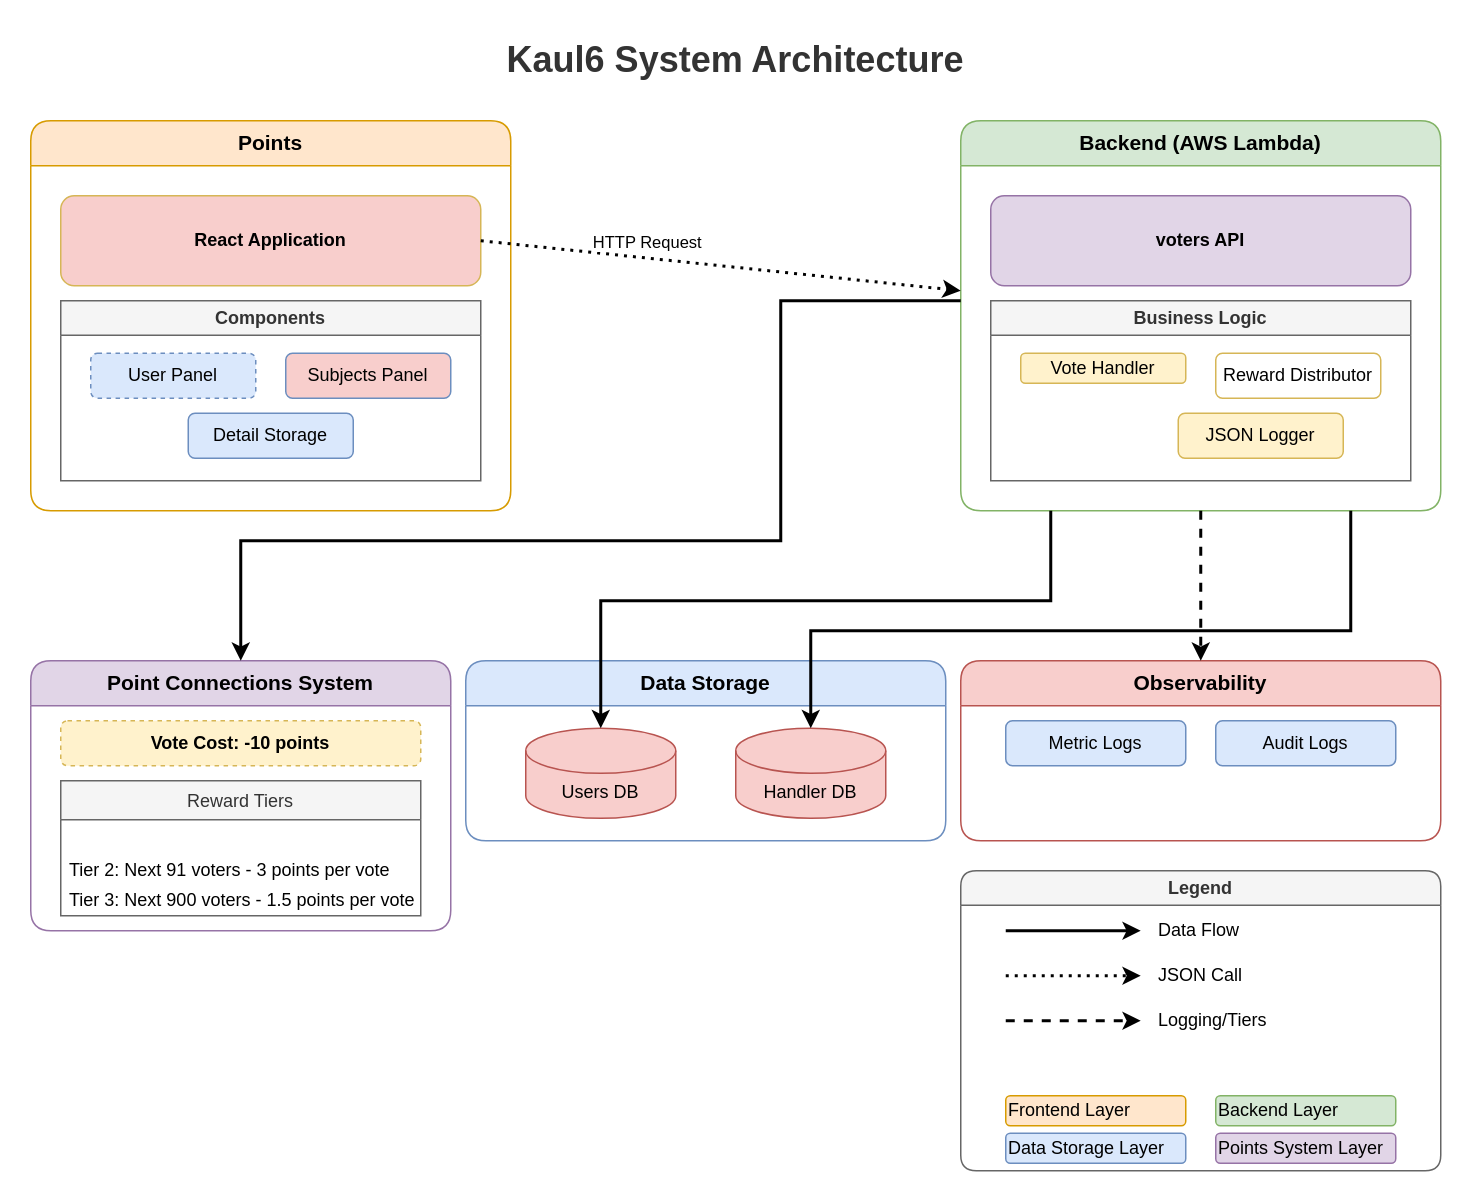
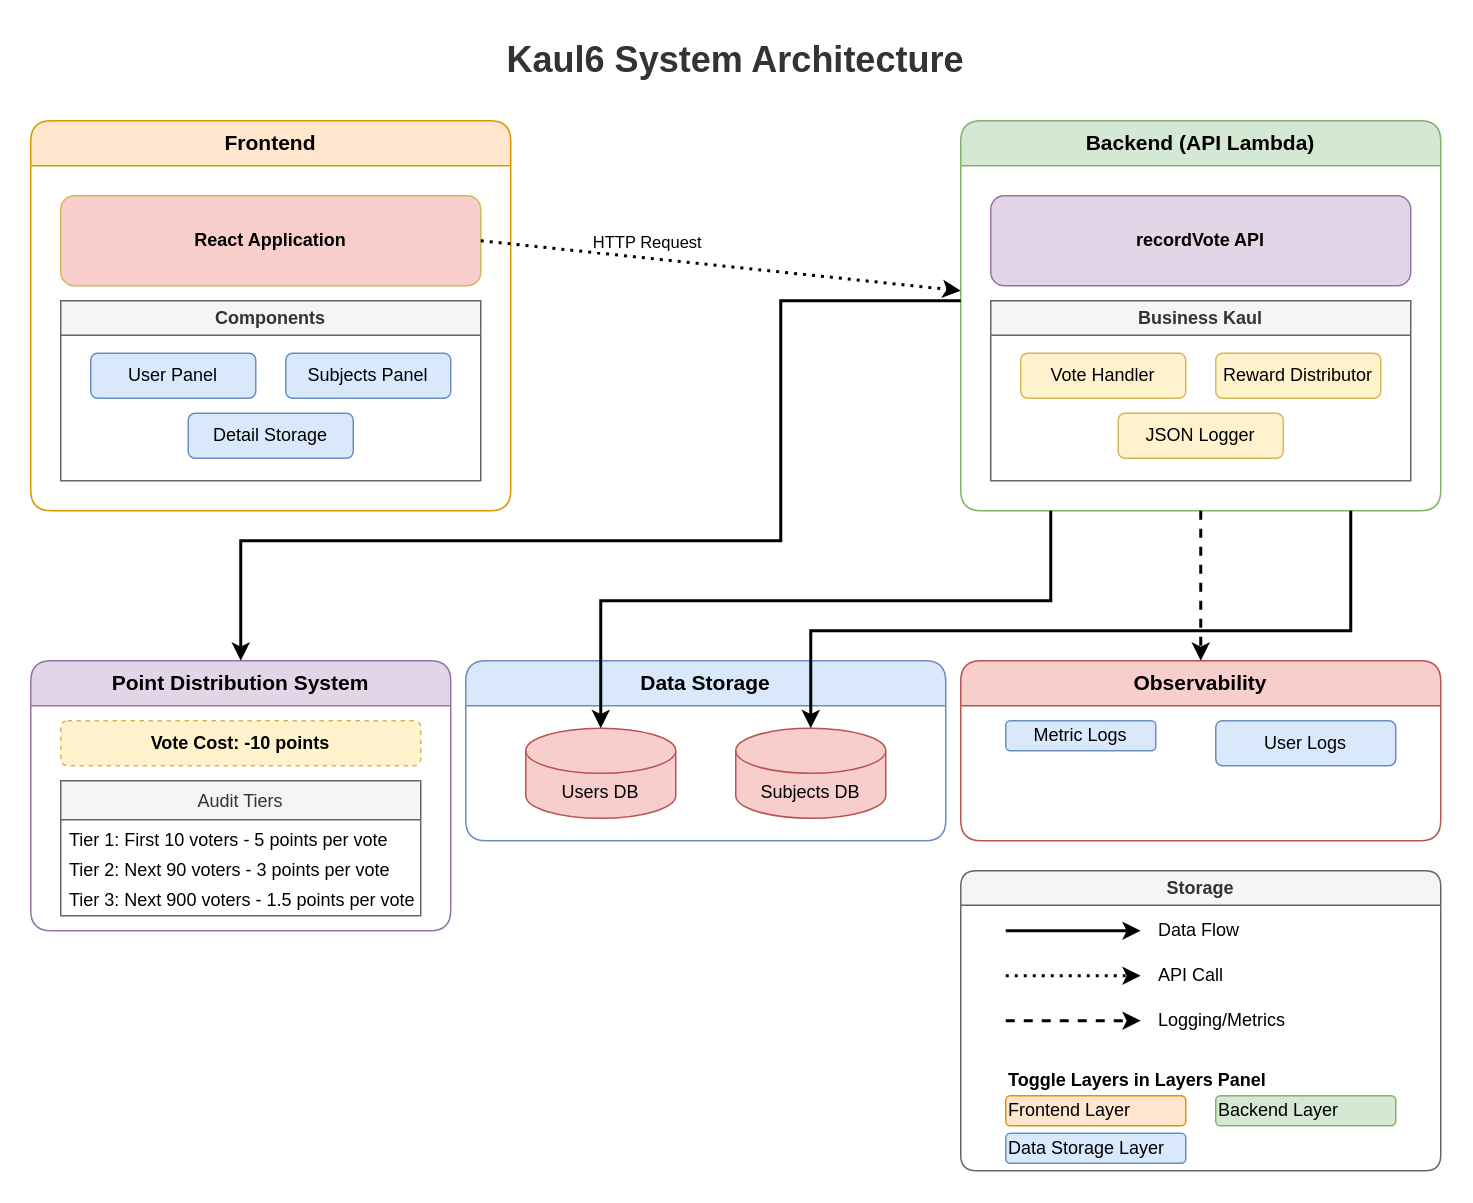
node "Points": label "Points" -> "Frontend"
node "Backend (AWS Lambda)": label "Backend (AWS Lambda)" -> "Backend (API Lambda)"
node "voters API": label "voters API" -> "recordVote API"
node "Business Logic": label "Business Logic" -> "Business Kaul"
node "Vote Handler": size 165x30 -> 165x45
node "User Panel": style dashed -> solid
node "Subjects Panel": fillcolor #f8cecc -> #dae8fc
node "Reward Distributor": fillcolor #ffffff -> #fff2cc
node "JSON Logger": moved (1261, 436) -> (1201, 436)
node "Point Connections System": label "Point Connections System" -> "Point Distribution System"
node "Metric Logs": size 180x45 -> 150x30
node "Audit Logs": label "Audit Logs" -> "User Logs"
node "Handler DB": label "Handler DB" -> "Subjects DB"
node "Reward Tiers": label "Reward Tiers" -> "Audit Tiers"
node "Tier 1: First 10 voters - 5 points per vote": added
node "Tier 2: Next 91 voters - 3 points per vote": label "Tier 2: Next 91 voters - 3 points per vote" -> "Tier 2: Next 90 voters - 3 points per vote"
node "Legend": label "Legend" -> "Storage"
node "JSON Call": label "JSON Call" -> "API Call"
node "Logging/Tiers": label "Logging/Tiers" -> "Logging/Metrics"
node "Toggle Layers in Layers Panel": added
node "Points System Layer": removed
